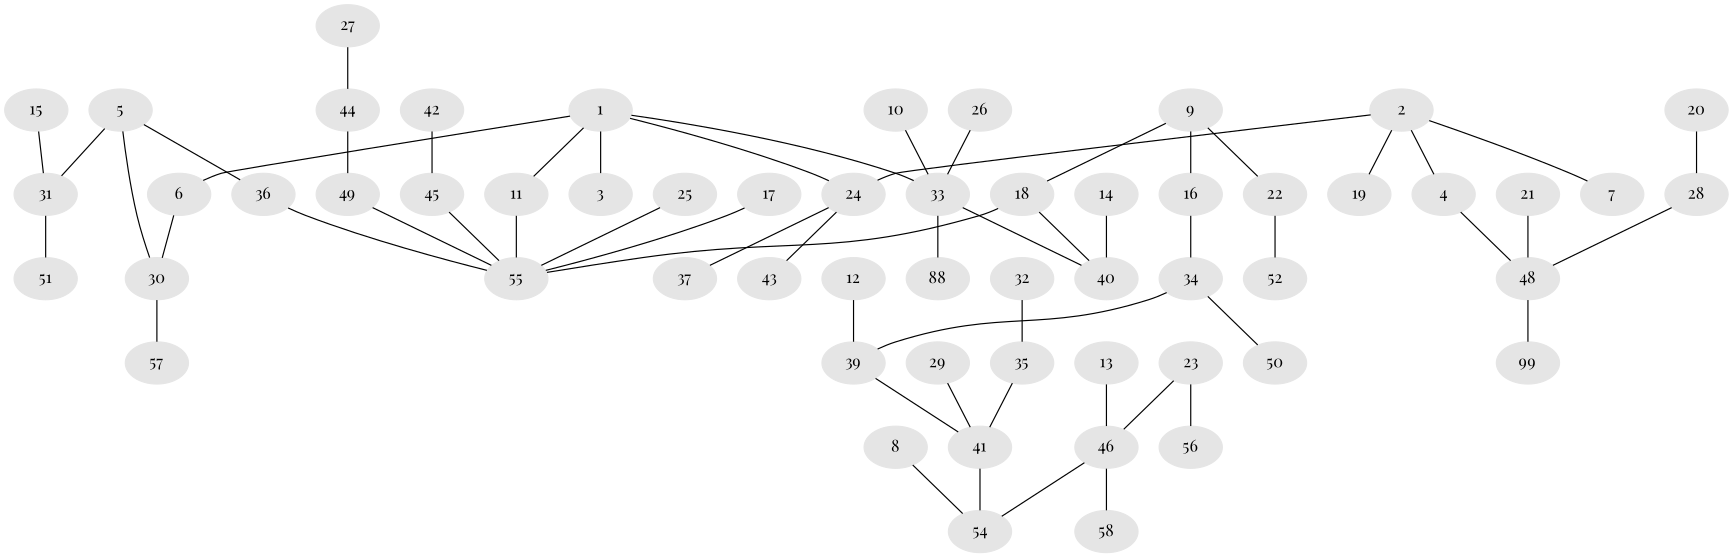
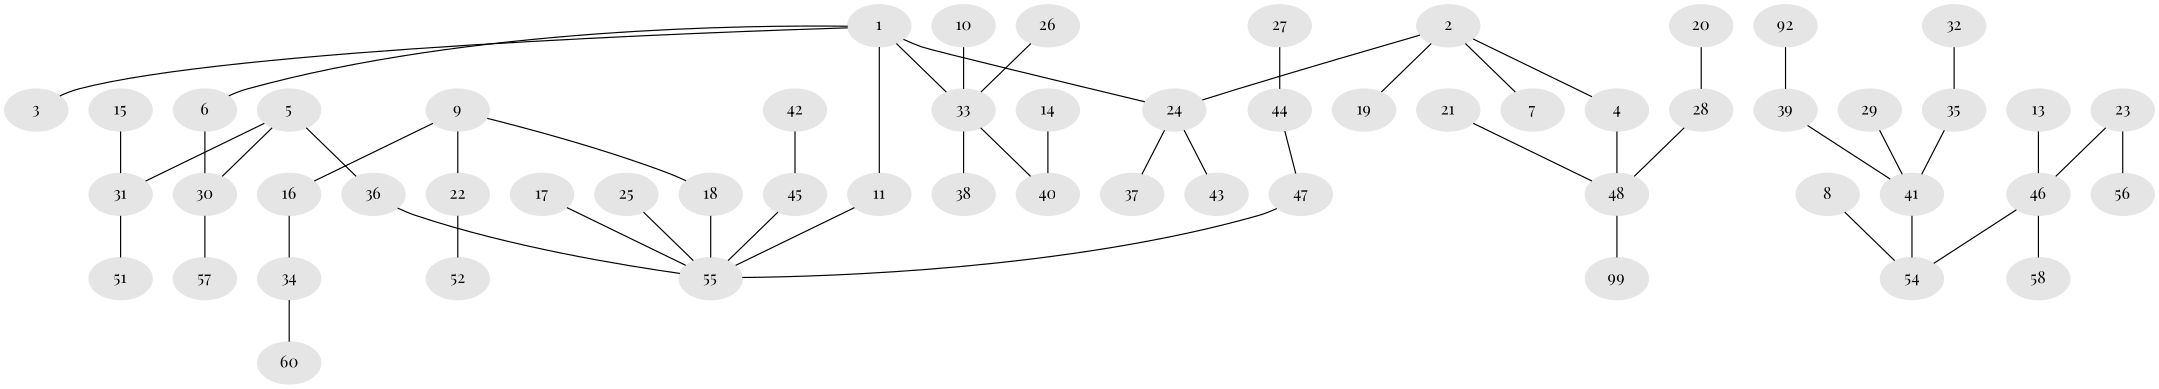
node "49": label "49" -> "47"
edge "18" -- "40": removed
node "12": label "12" -> "92"
node "88": label "88" -> "38"
edge "34" -- "39": removed
node "50": label "50" -> "60"
